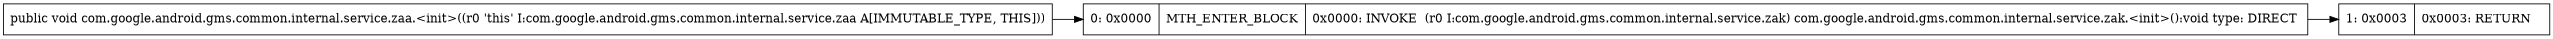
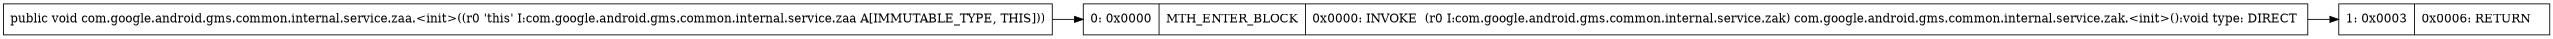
node "1: 0x0003": text "0x0003: RETURN" -> "0x0006: RETURN"
